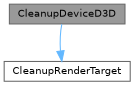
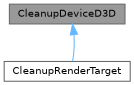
edge "CleanupDeviceD3D" -> "CleanupRenderTarget": reversed
